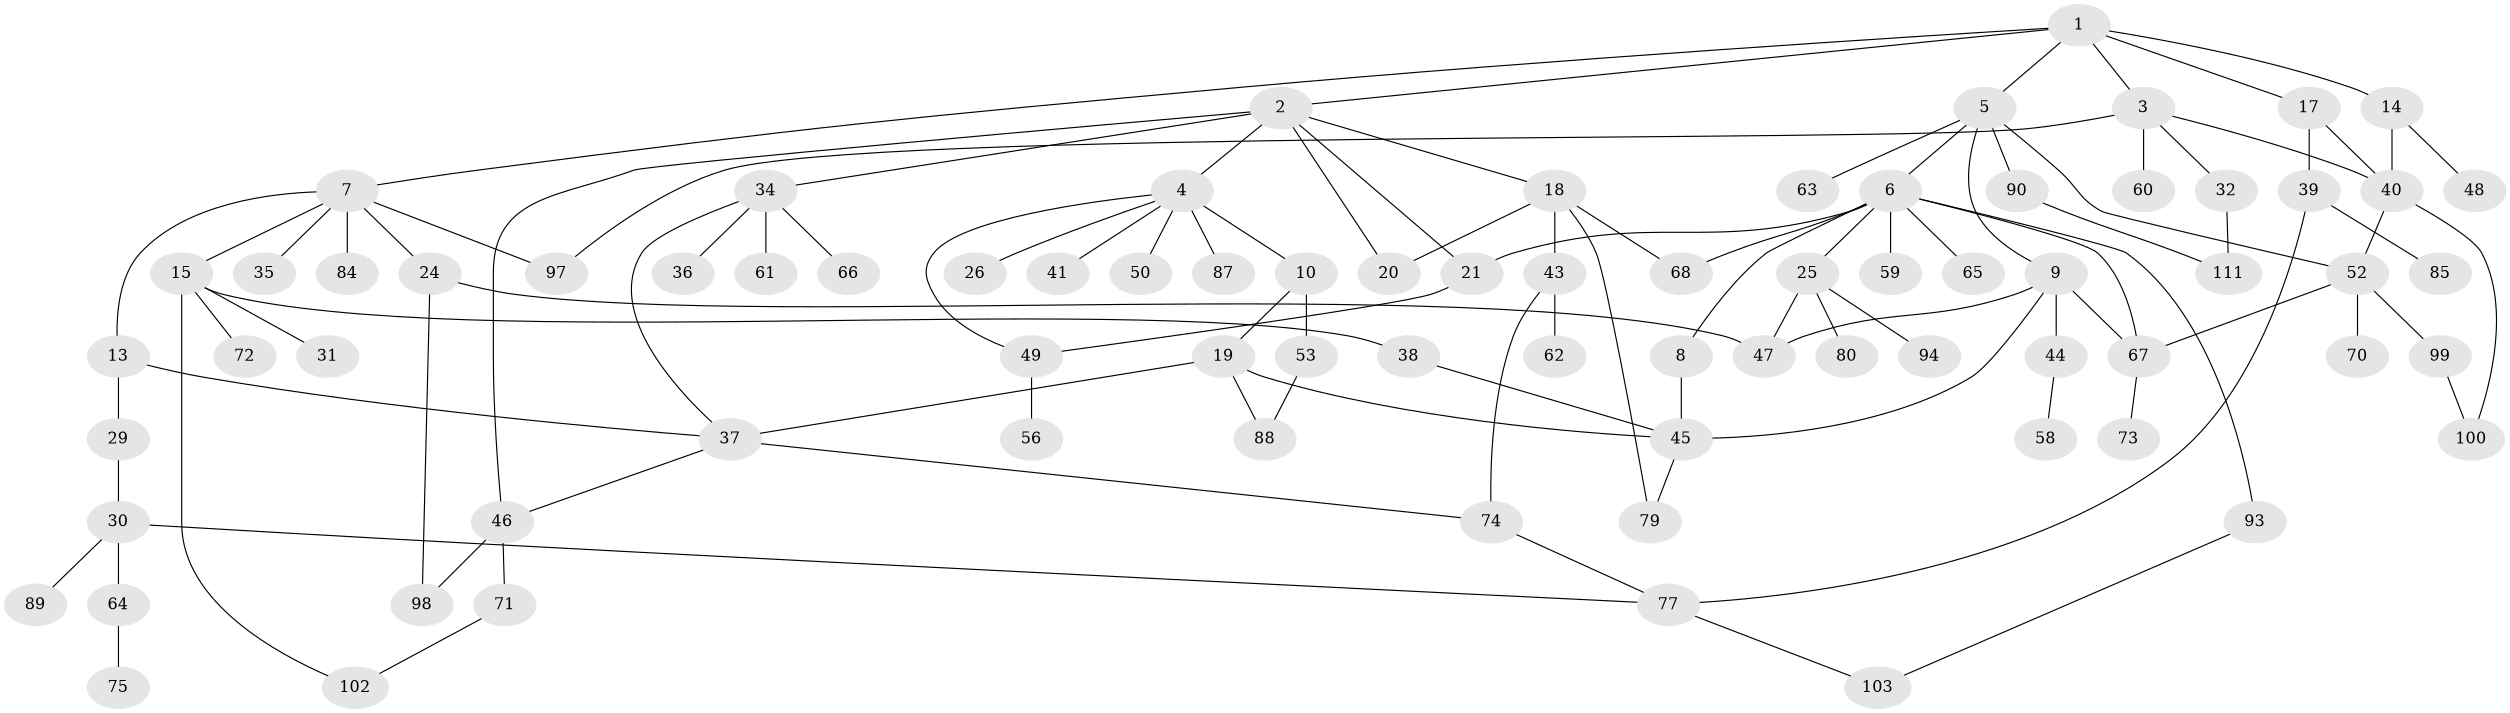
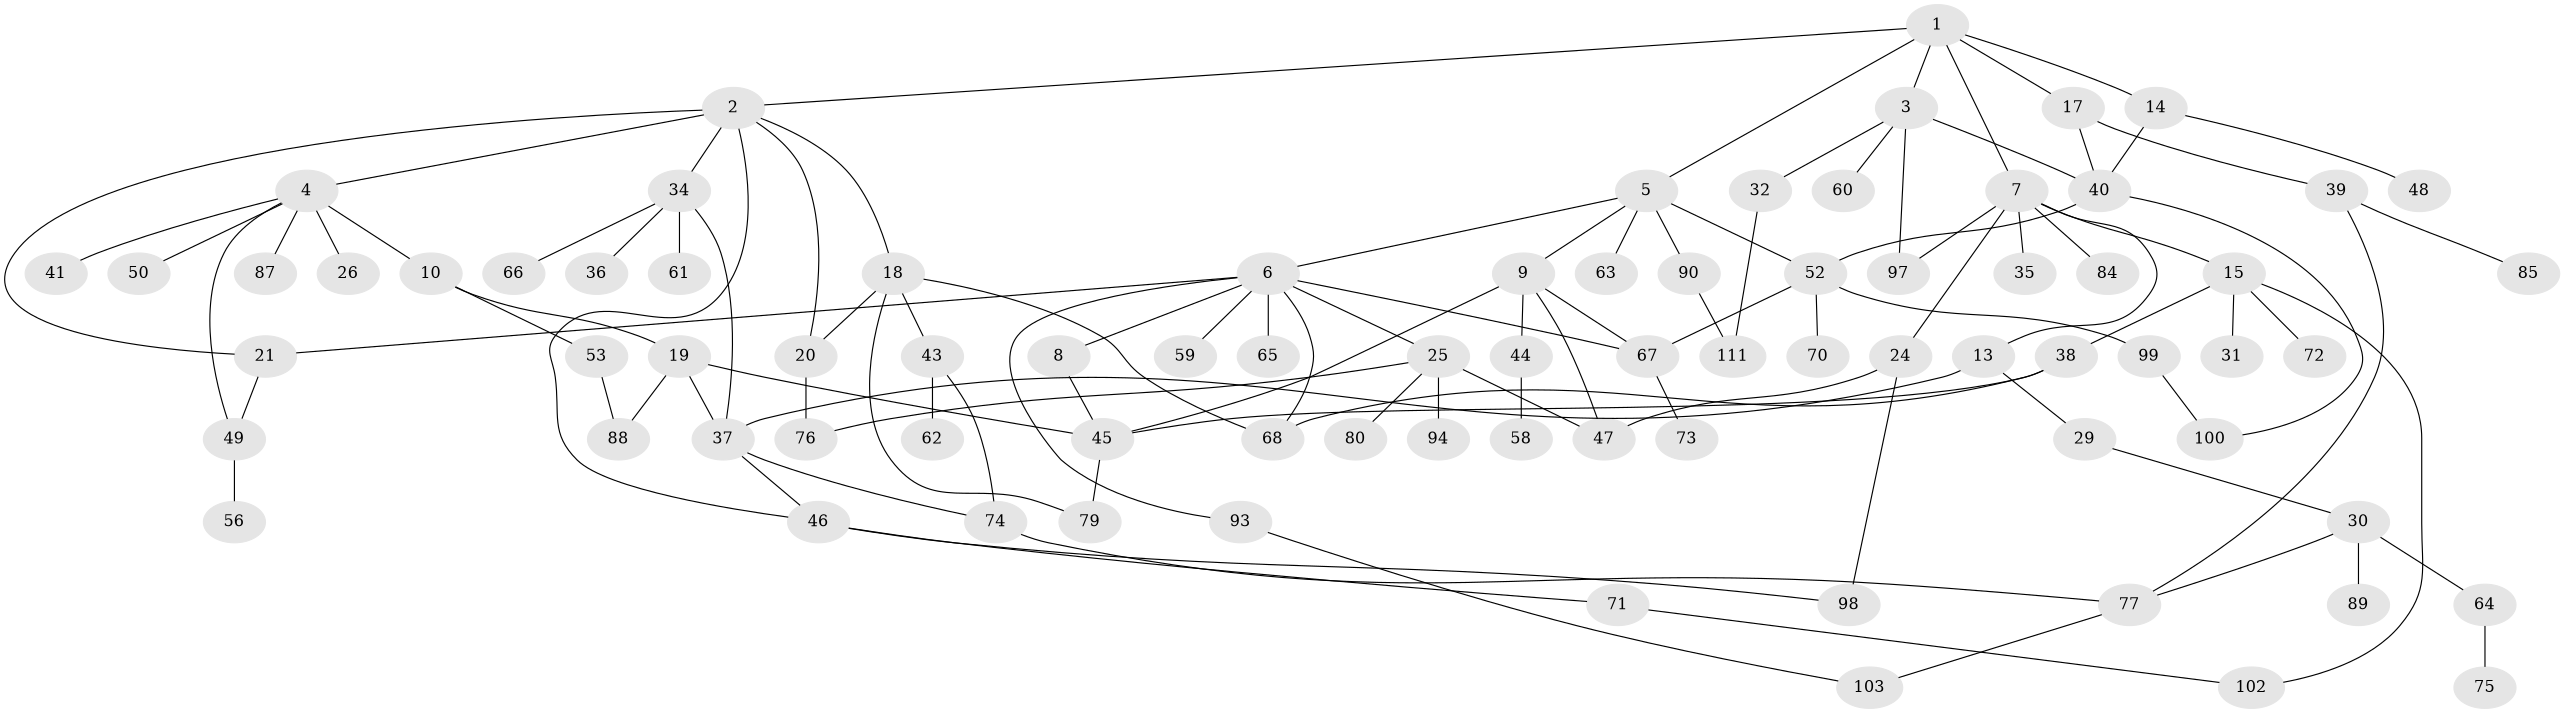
edge "38" -- "68": added
node "76": added
